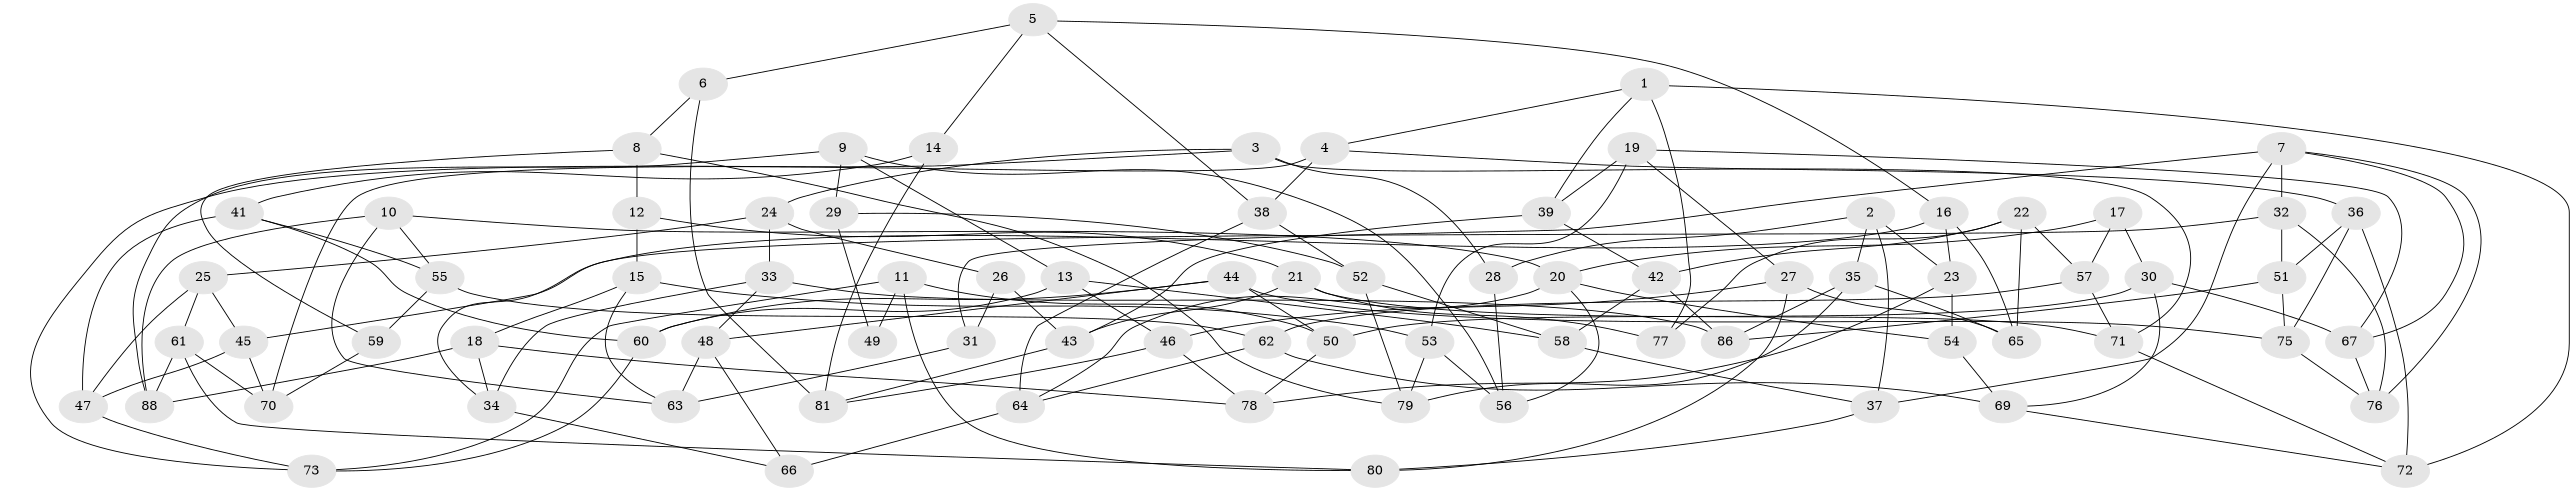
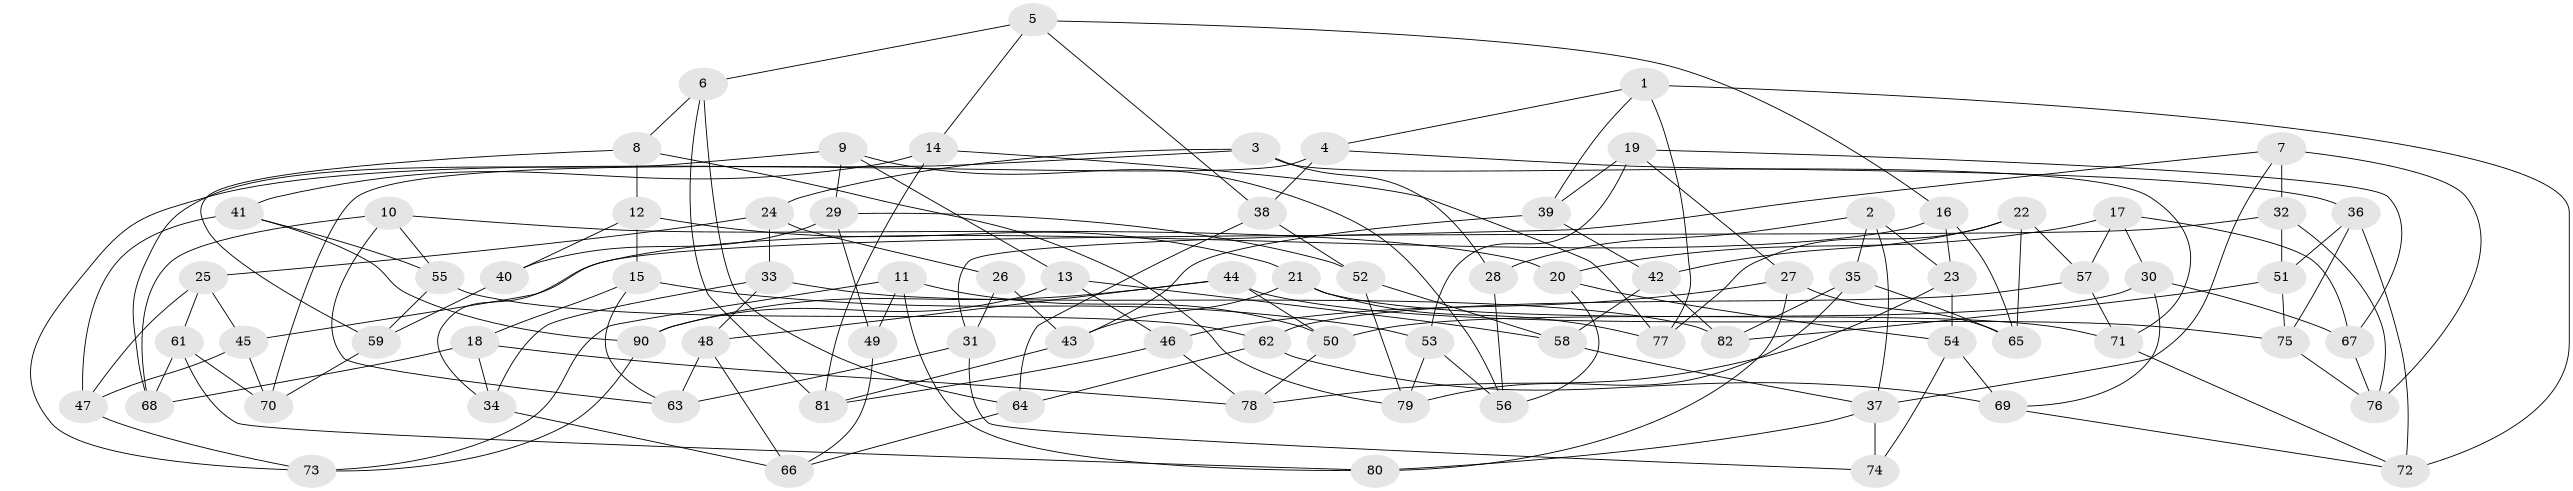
edge "14" -- "77": added
edge "7" -- "67": now "17" -- "67"
node "40": added
edge "20" -- "64": now "6" -- "64"
node "60": label "60" -> "90"
node "86": label "86" -> "82"
node "88": label "88" -> "68"
edge "49" -- "66": added
node "74": added
